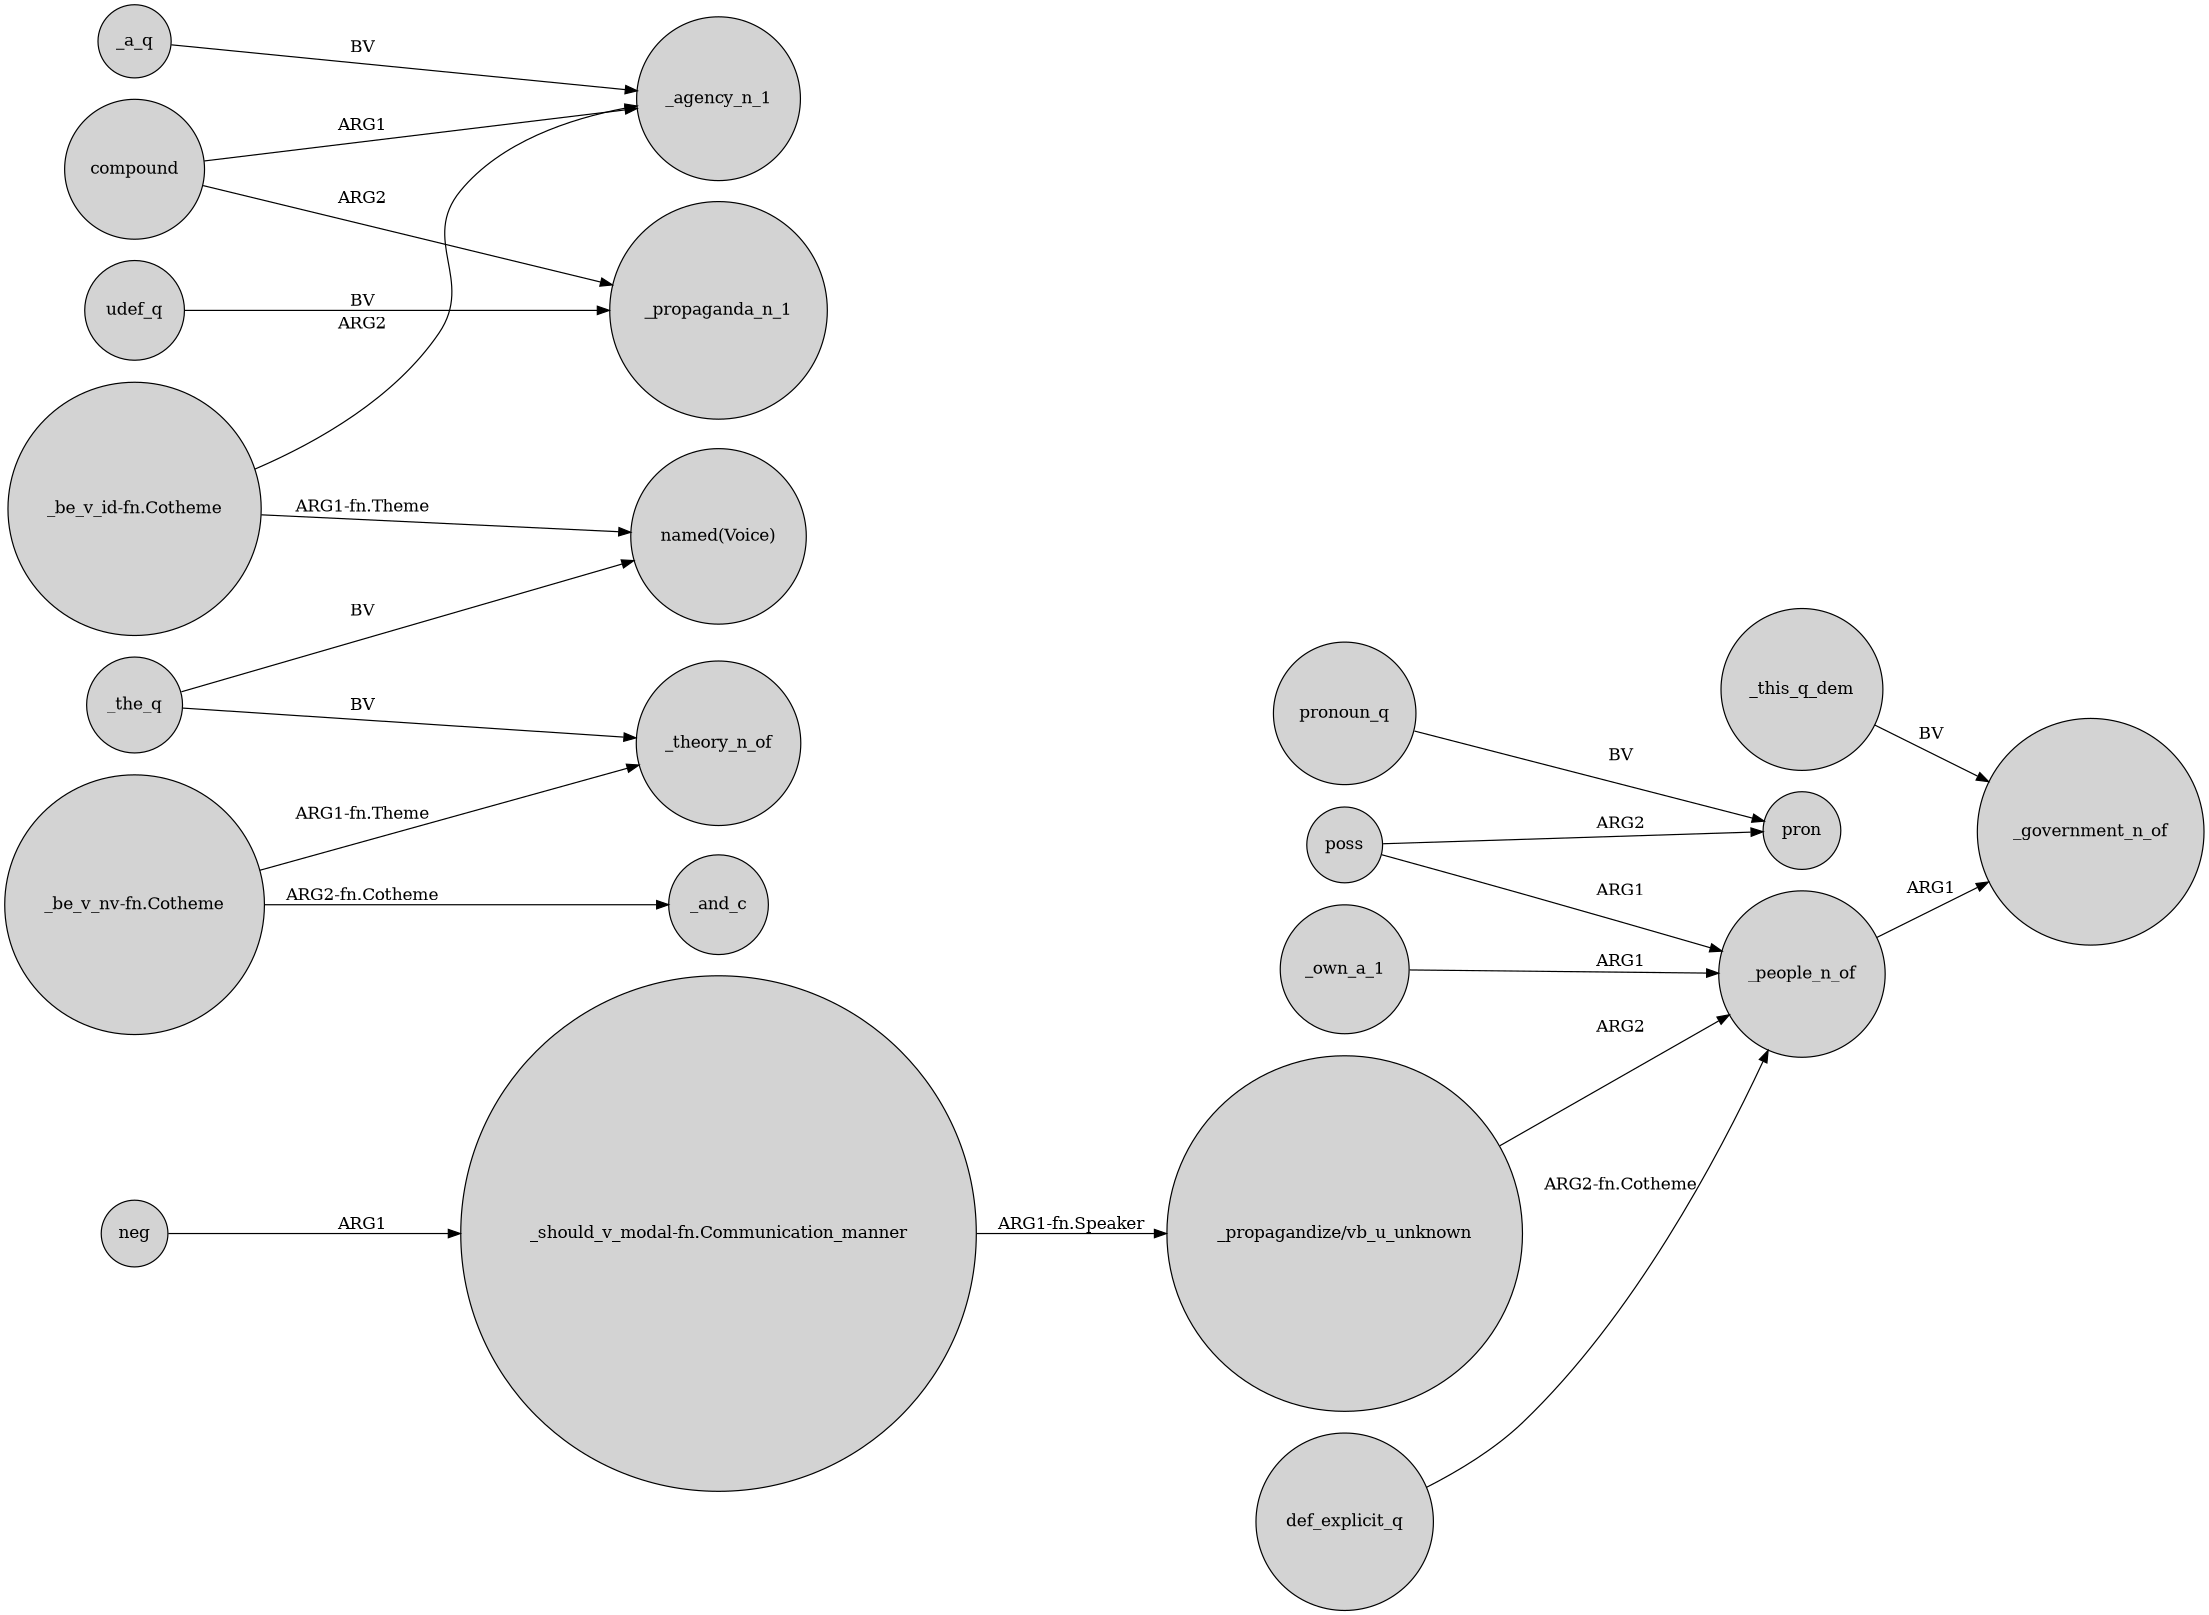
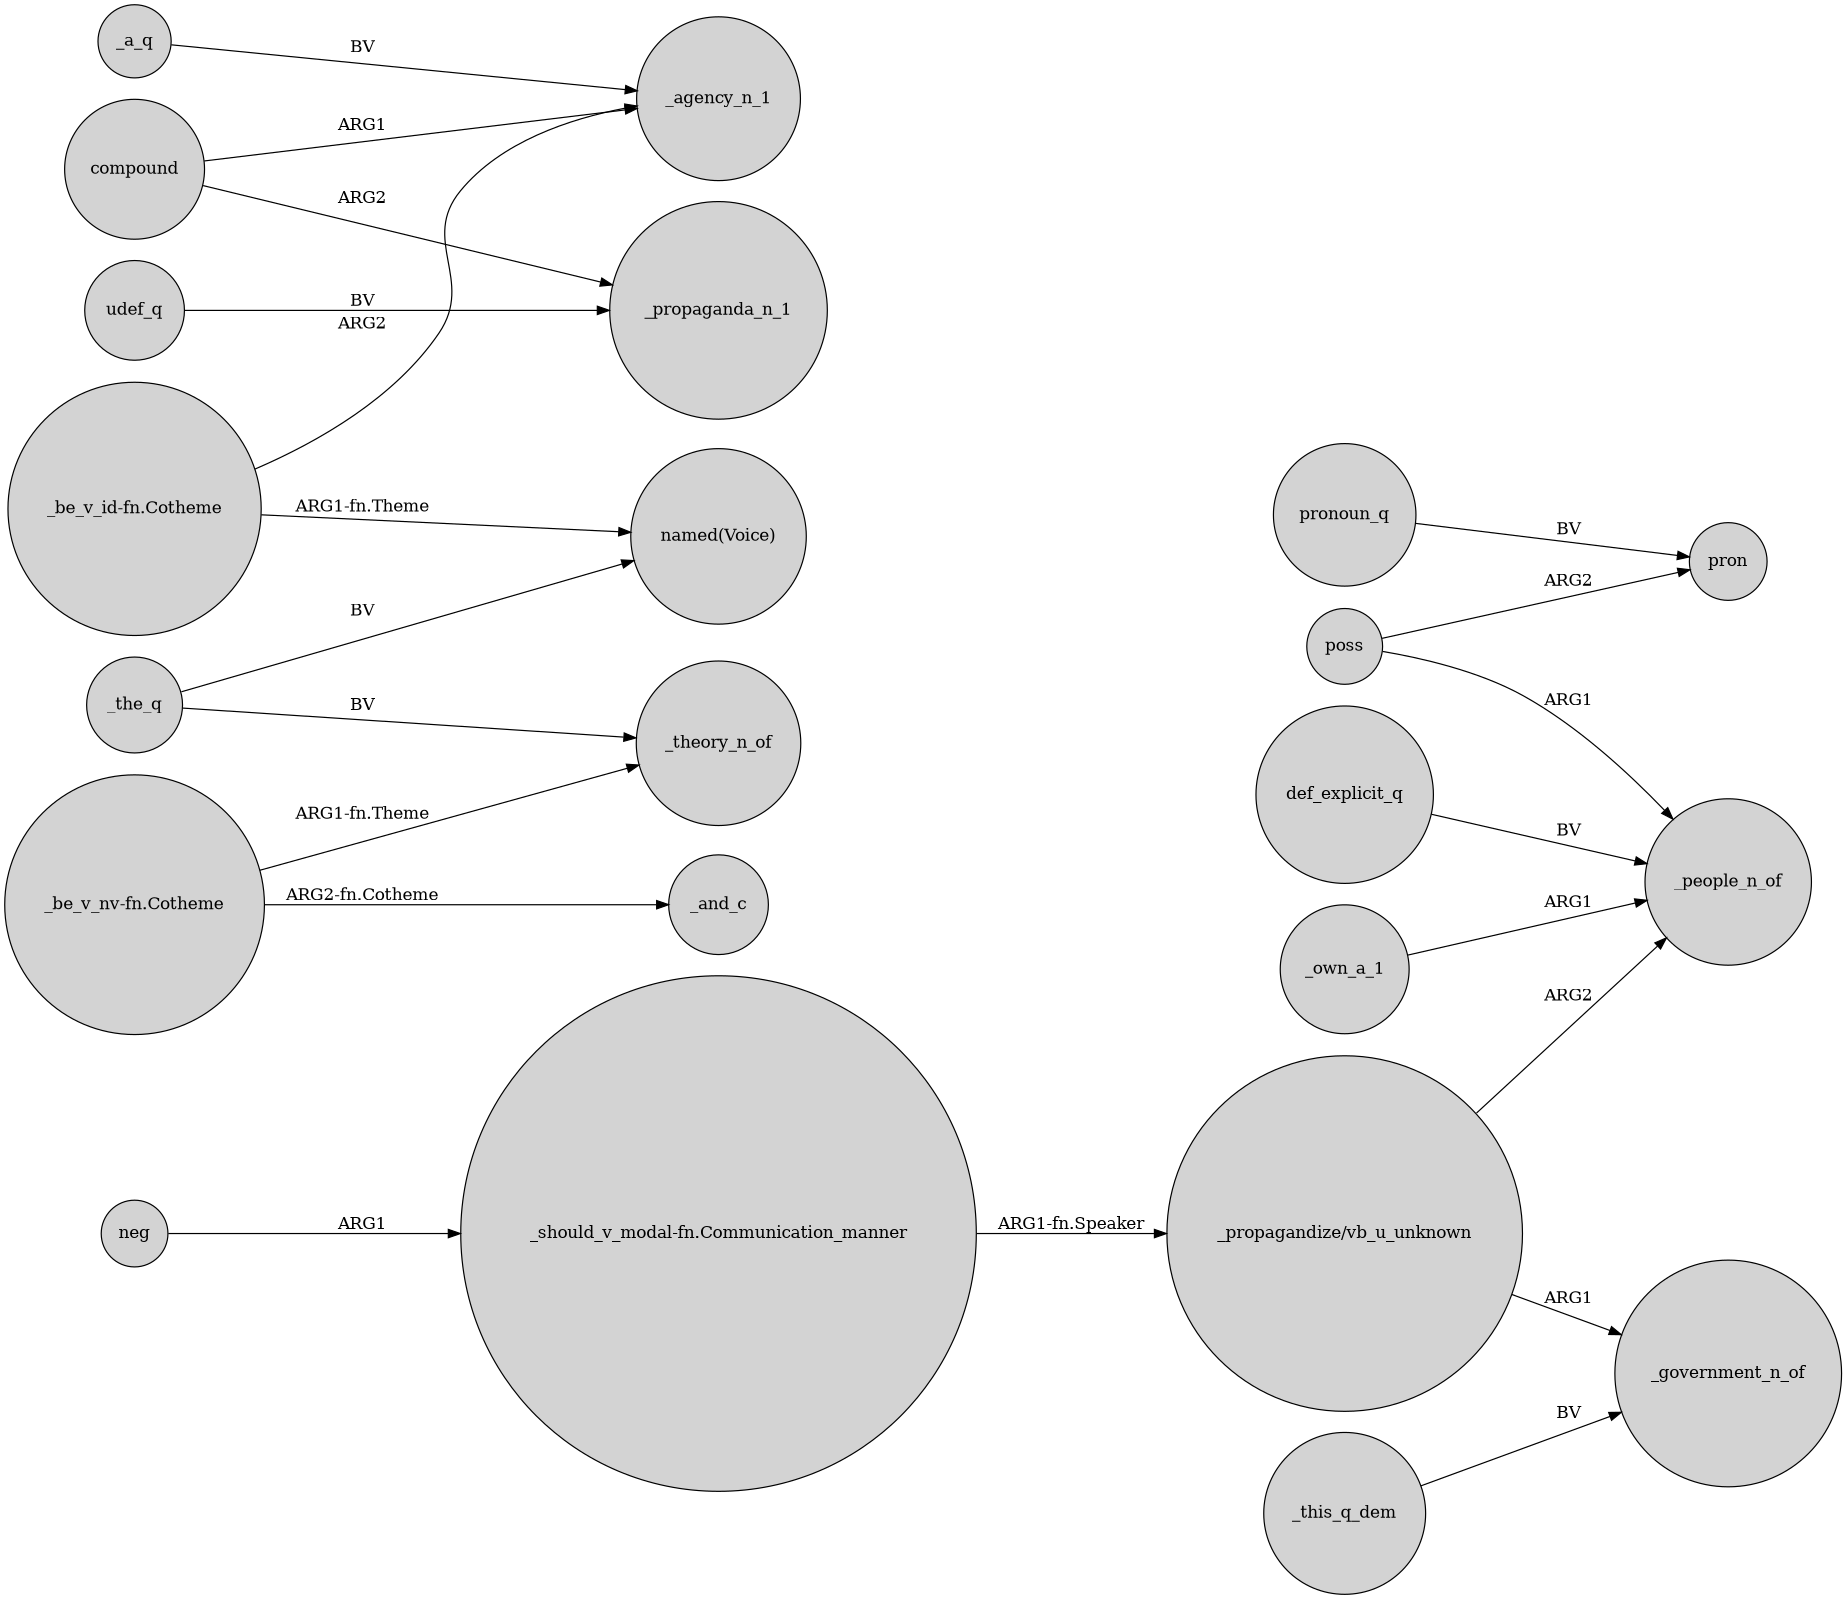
edge "_people_n_of" -> "_government_n_of": now "_propagandize/vb_u_unknown" -> "_government_n_of"
edge "def_explicit_q" -> "_people_n_of": label "ARG2-fn.Cotheme" -> "BV"
